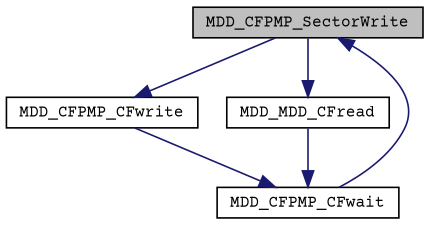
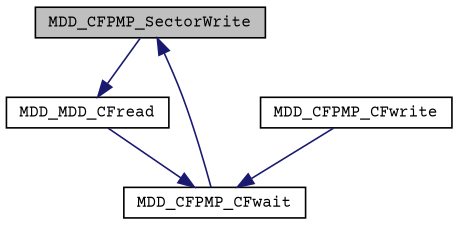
edge "MDD_CFPMP_SectorWrite" -> "MDD_CFPMP_CFwrite": removed
